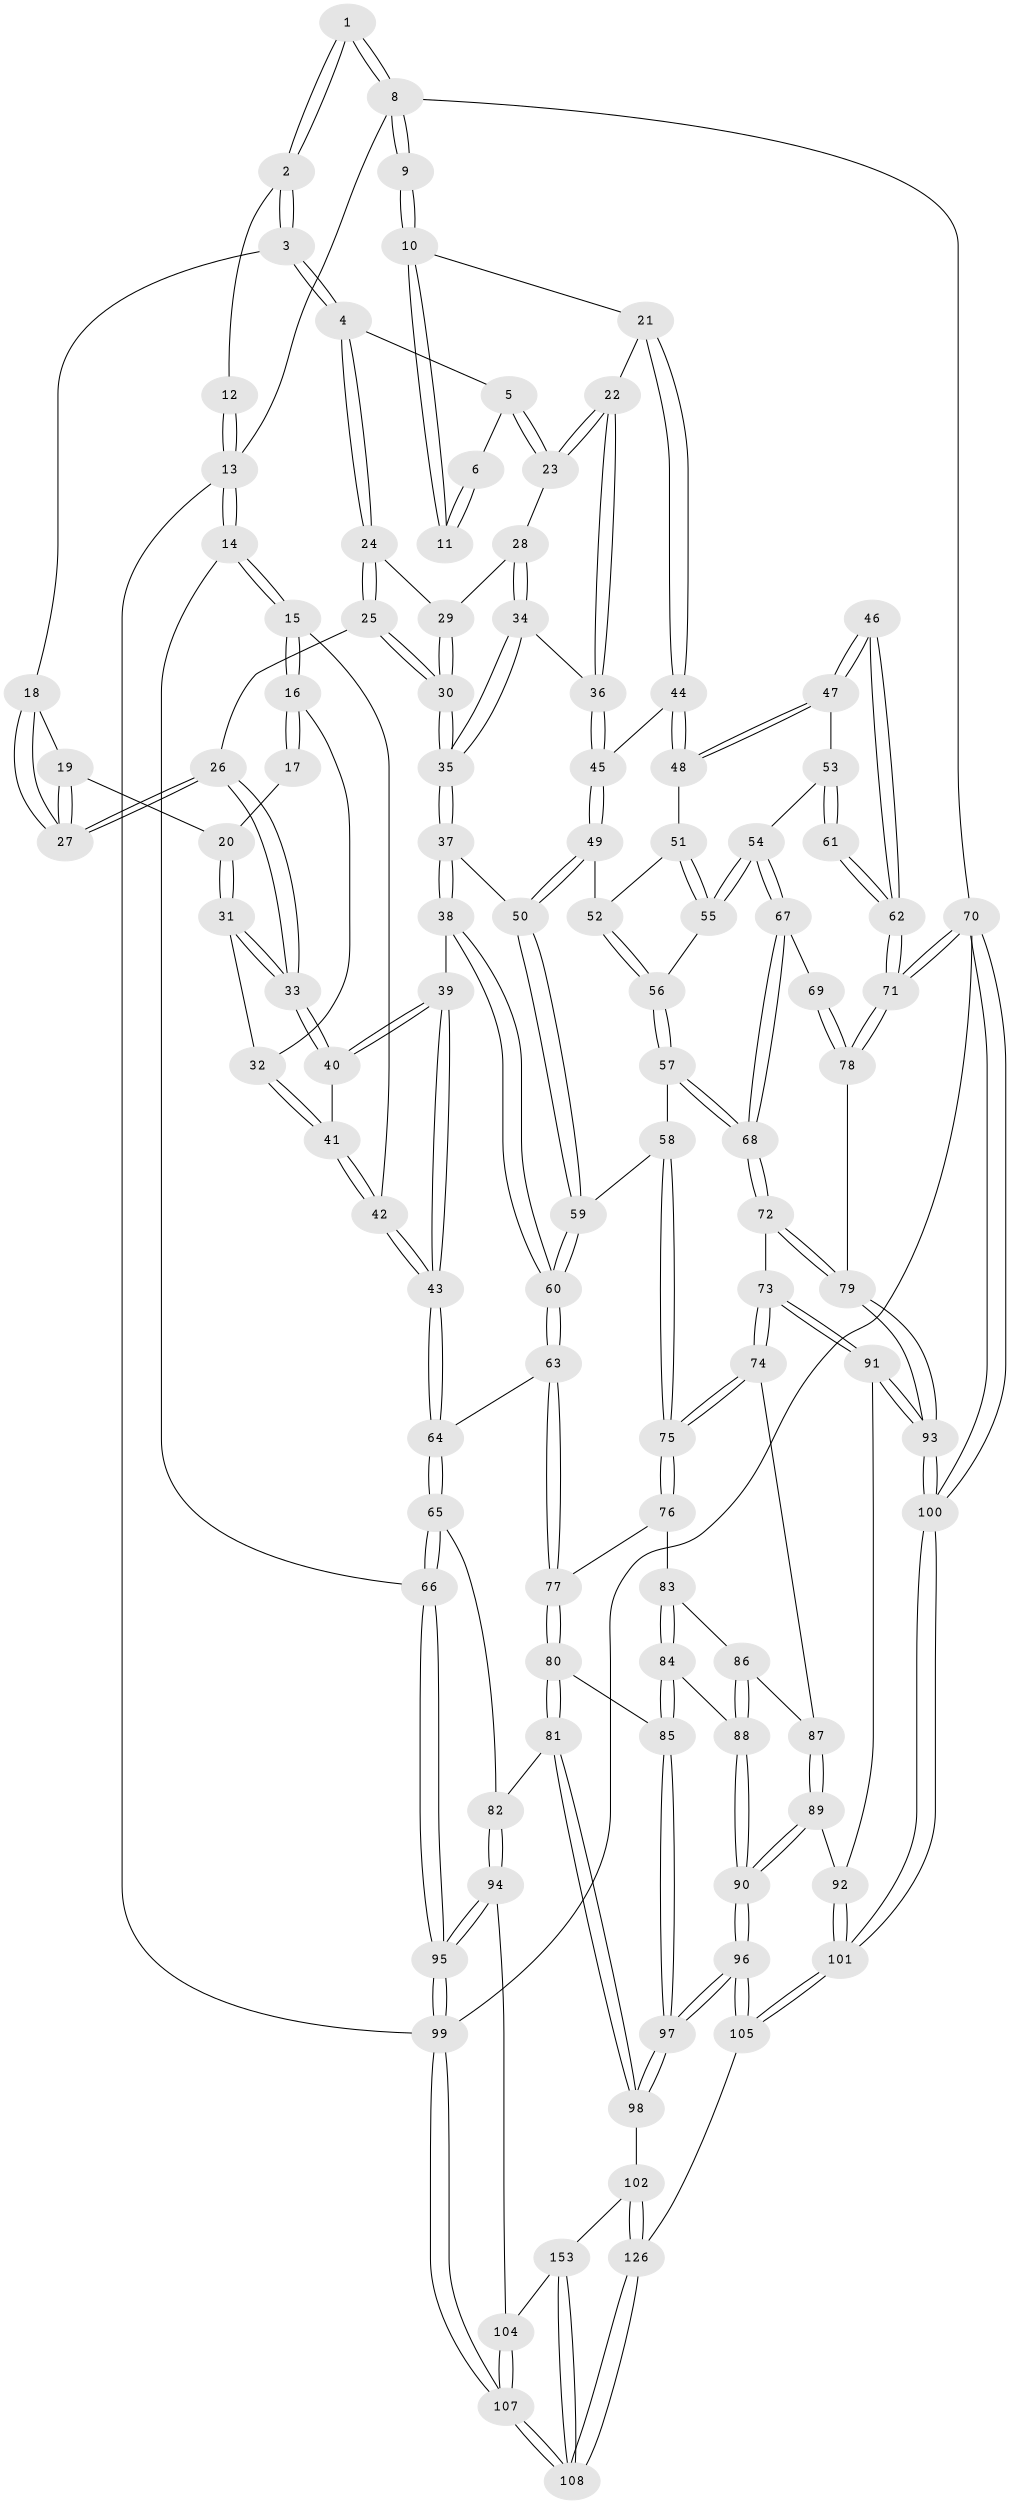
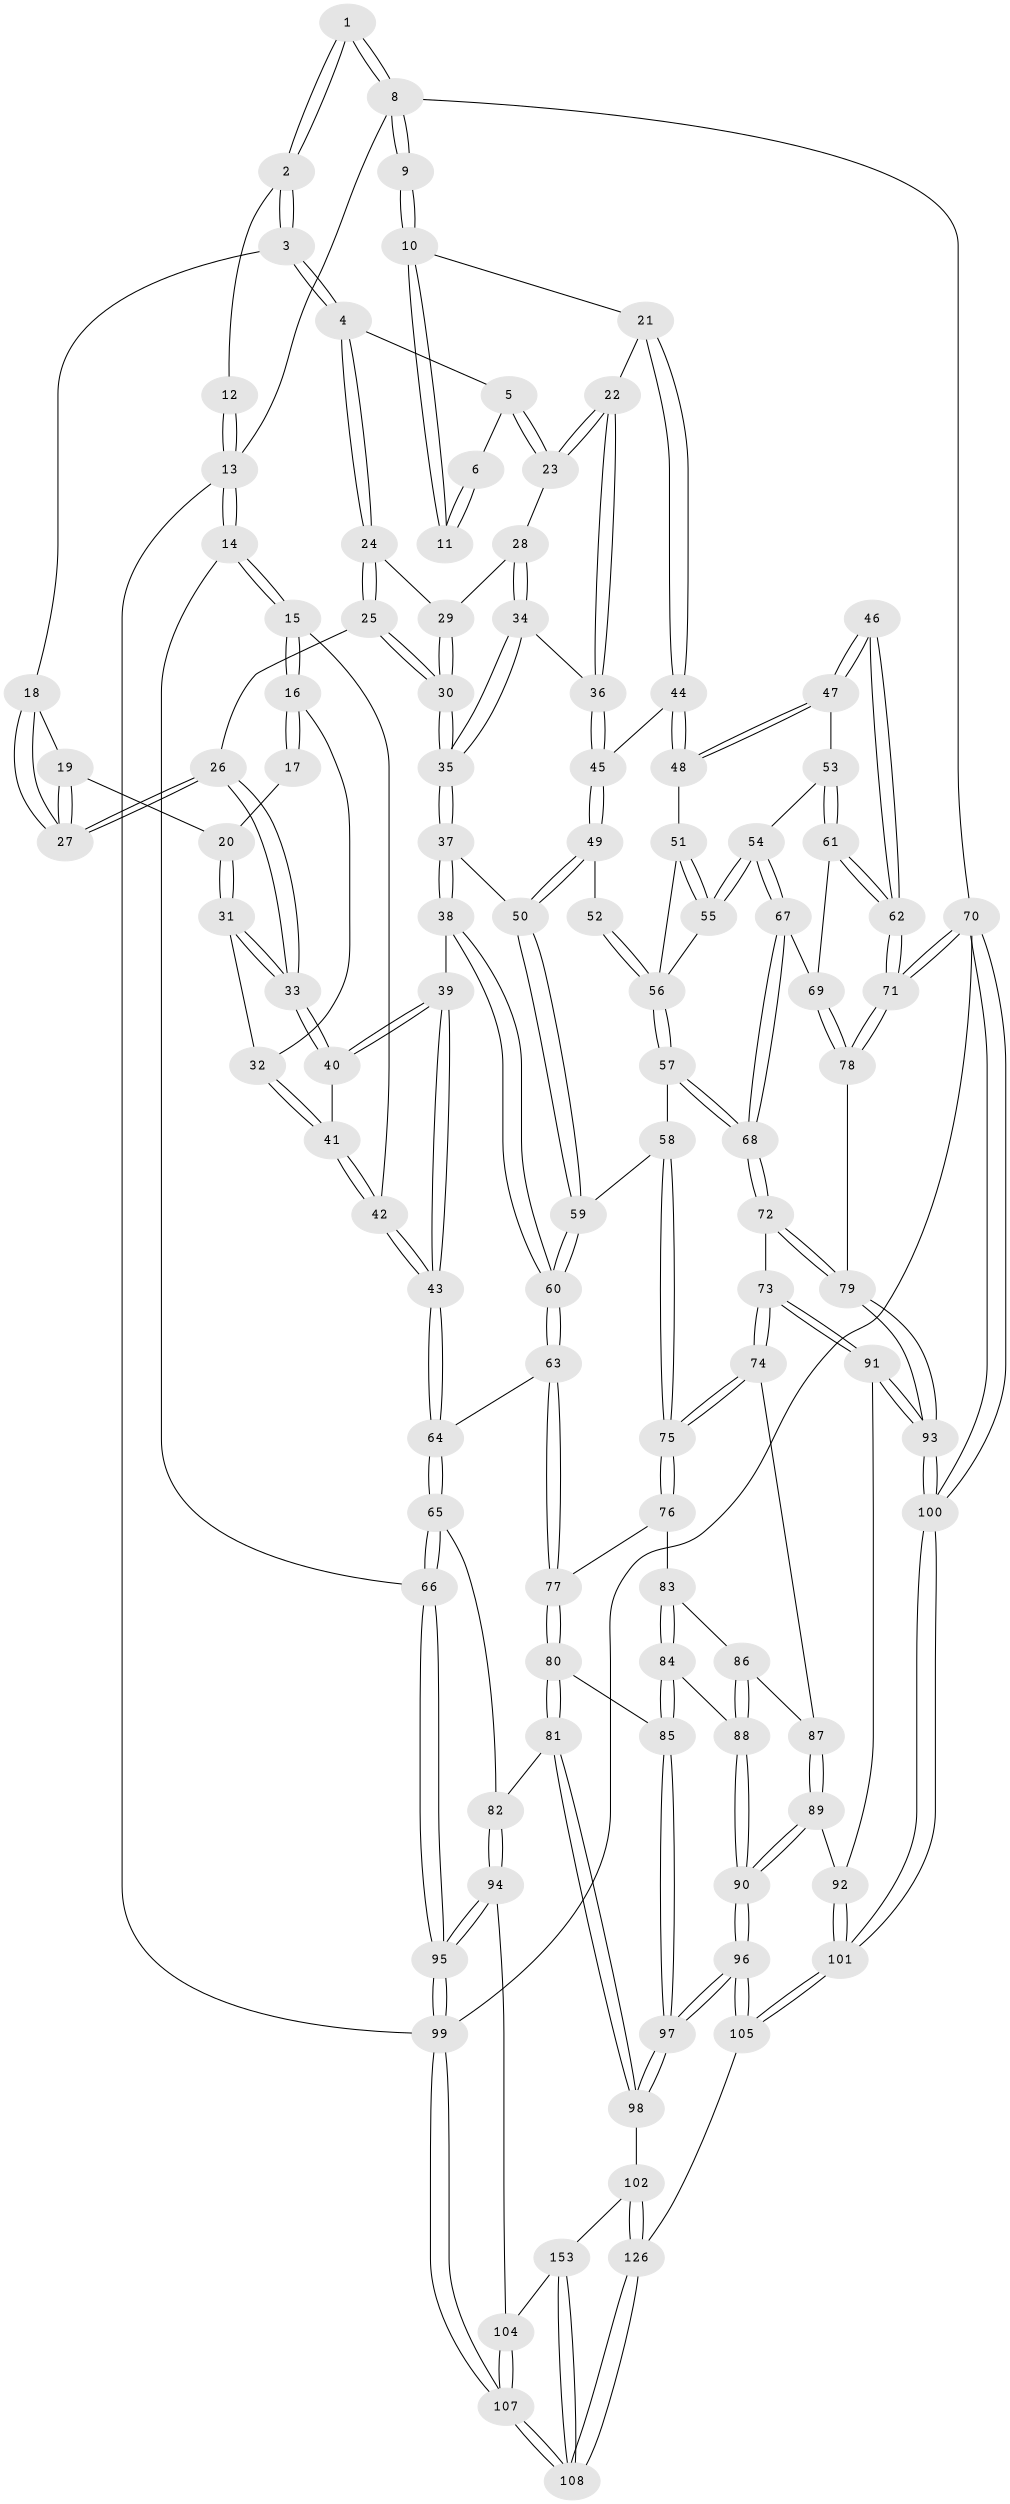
edge "51" -- "52": now "51" -- "56"
edge "61" -- "69": added
